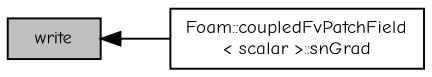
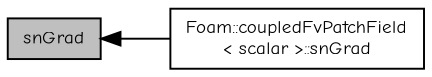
node "write": label "write" -> "snGrad"
